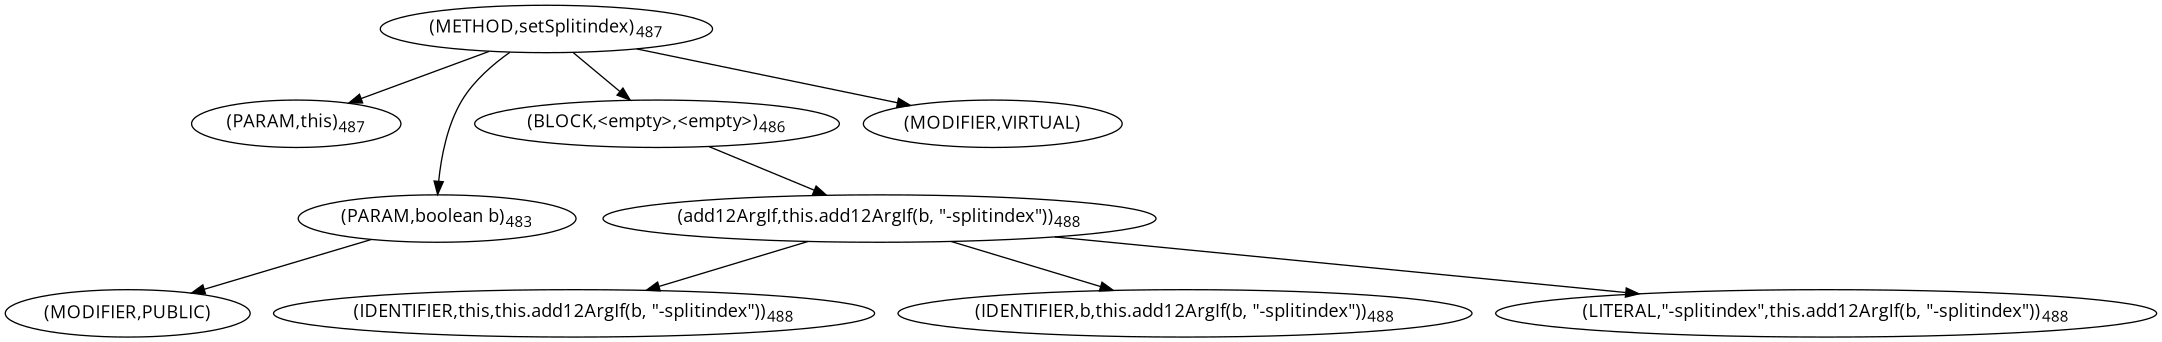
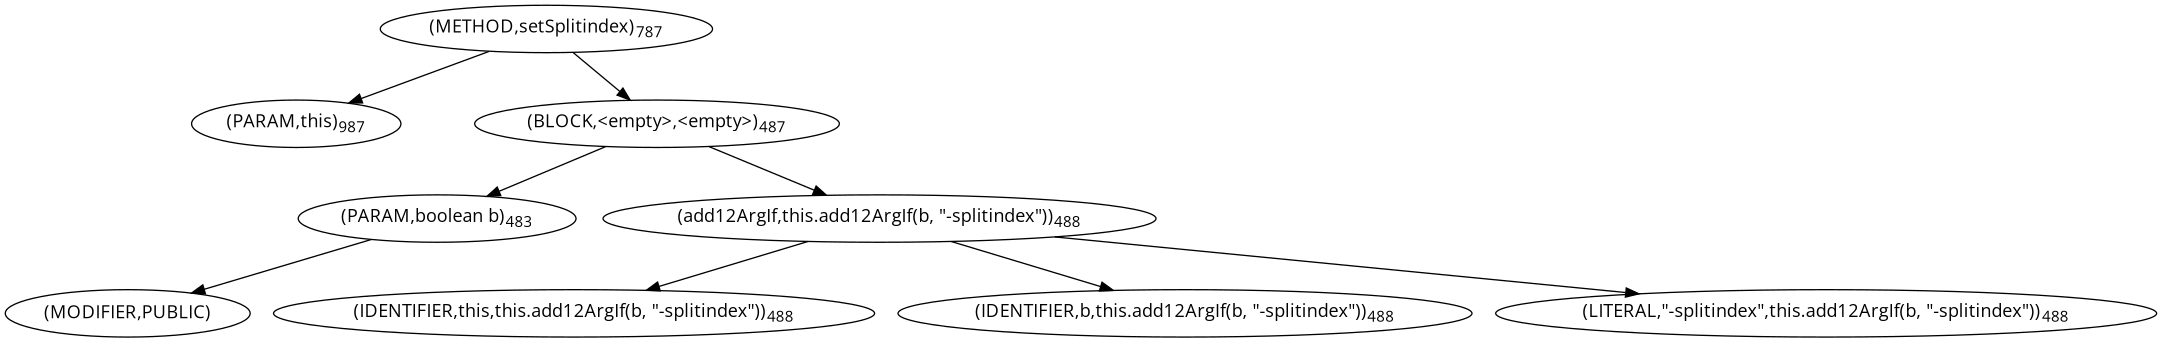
node "(METHOD,setSplitindex)": text "487" -> "787"
edge "(METHOD,setSplitindex)" -> "(PARAM,boolean b)": now "(BLOCK,<empty>,<empty>)" -> "(PARAM,boolean b)"
node "(PARAM,this)": text "487" -> "987"
node "(BLOCK,<empty>,<empty>)": text "486" -> "487"
node "(MODIFIER,VIRTUAL)": removed
